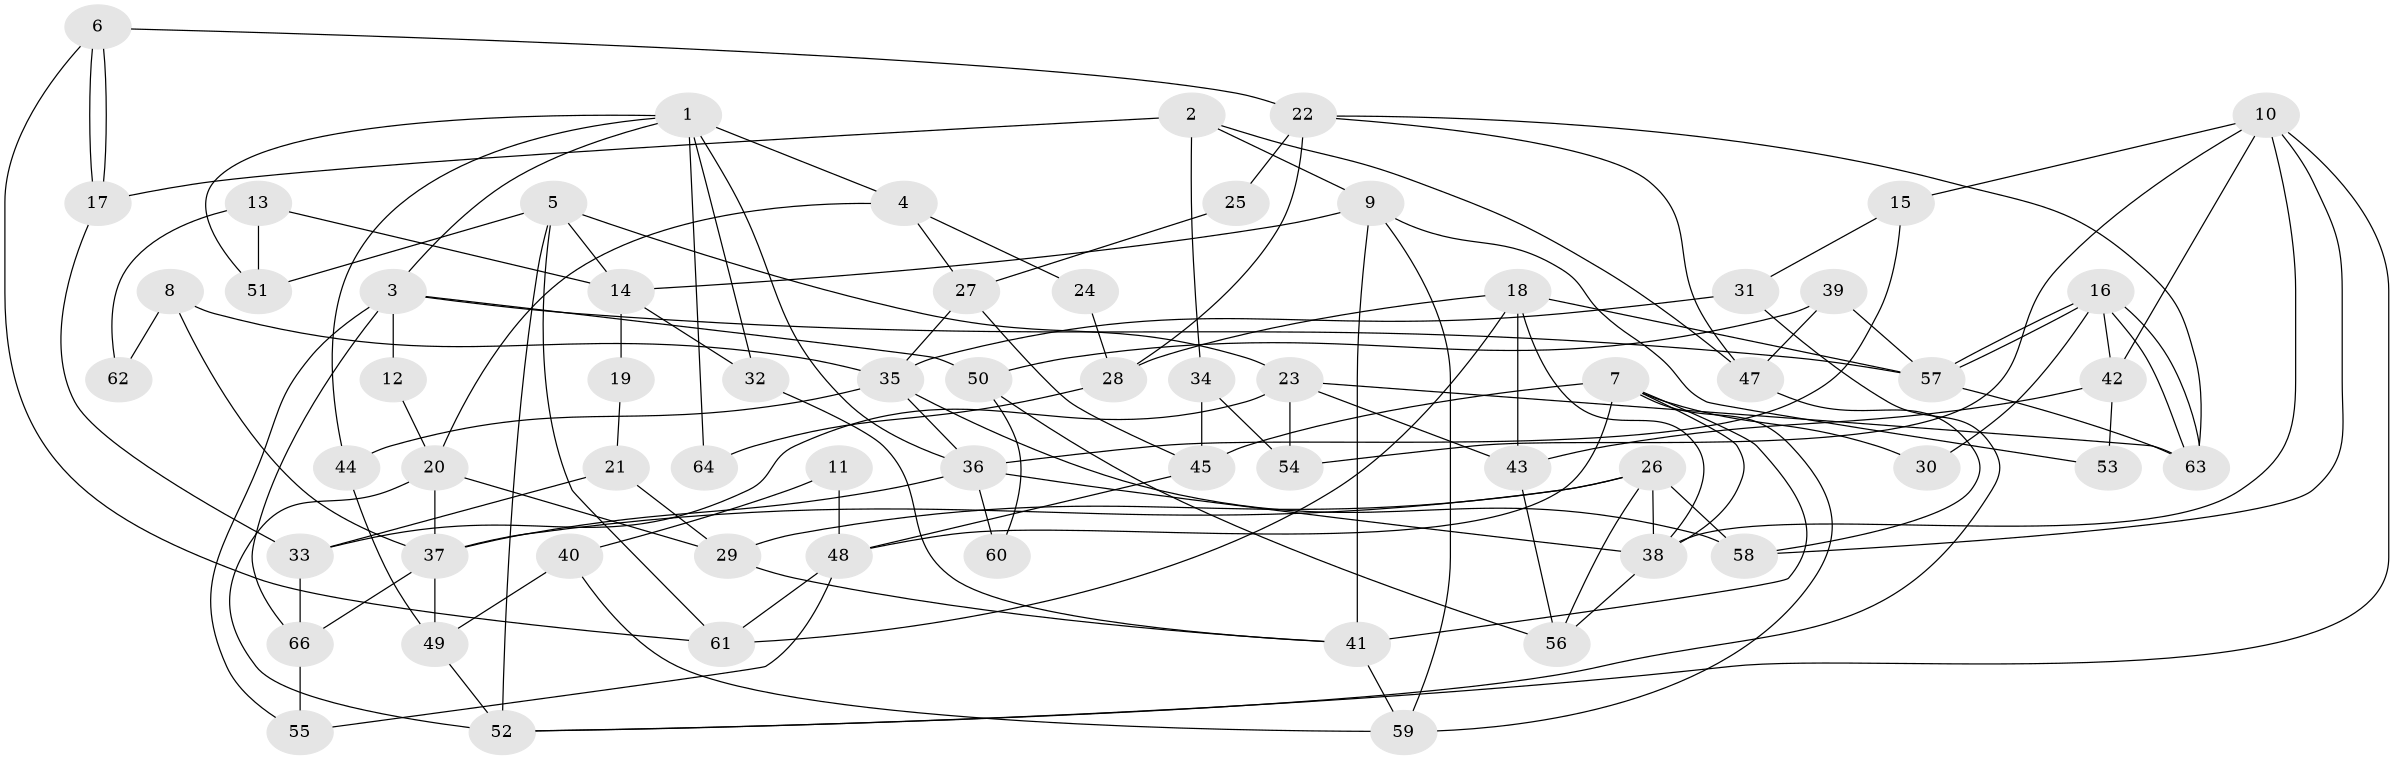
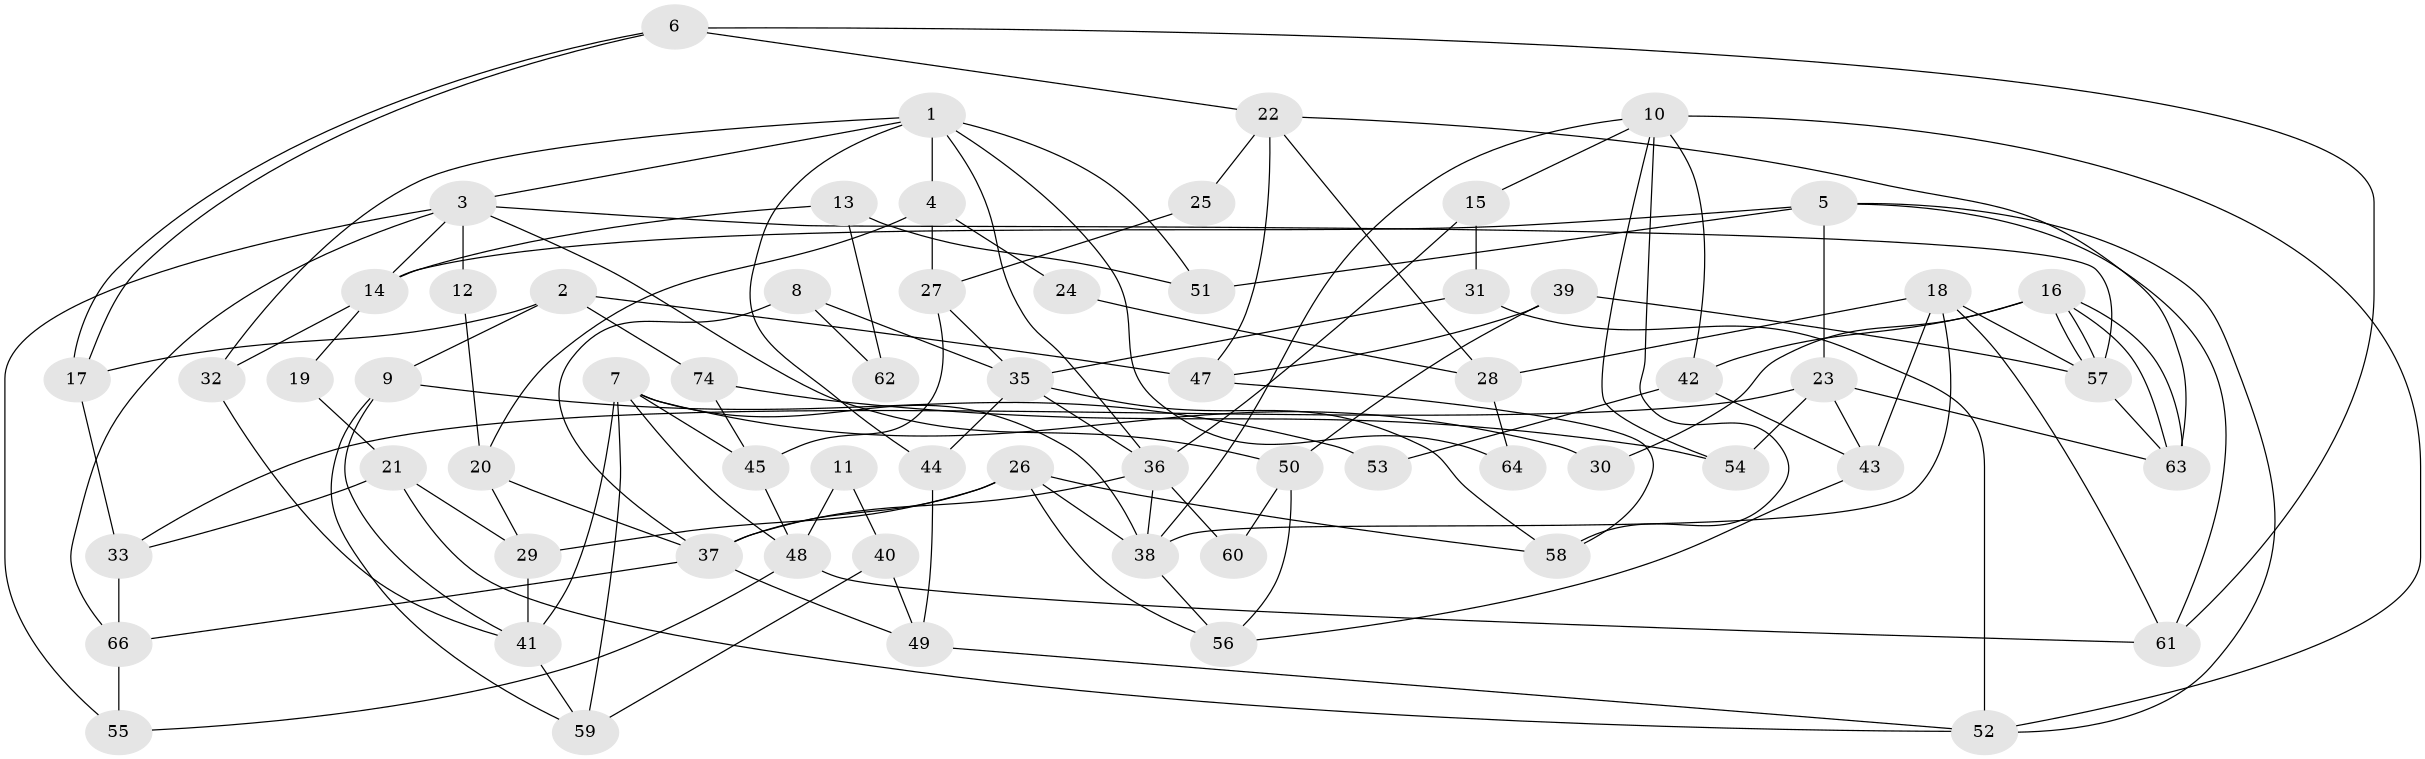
edge "9" -- "14": now "3" -- "14"
node "34": label "34" -> "74"
edge "20" -- "52": now "21" -- "52"
